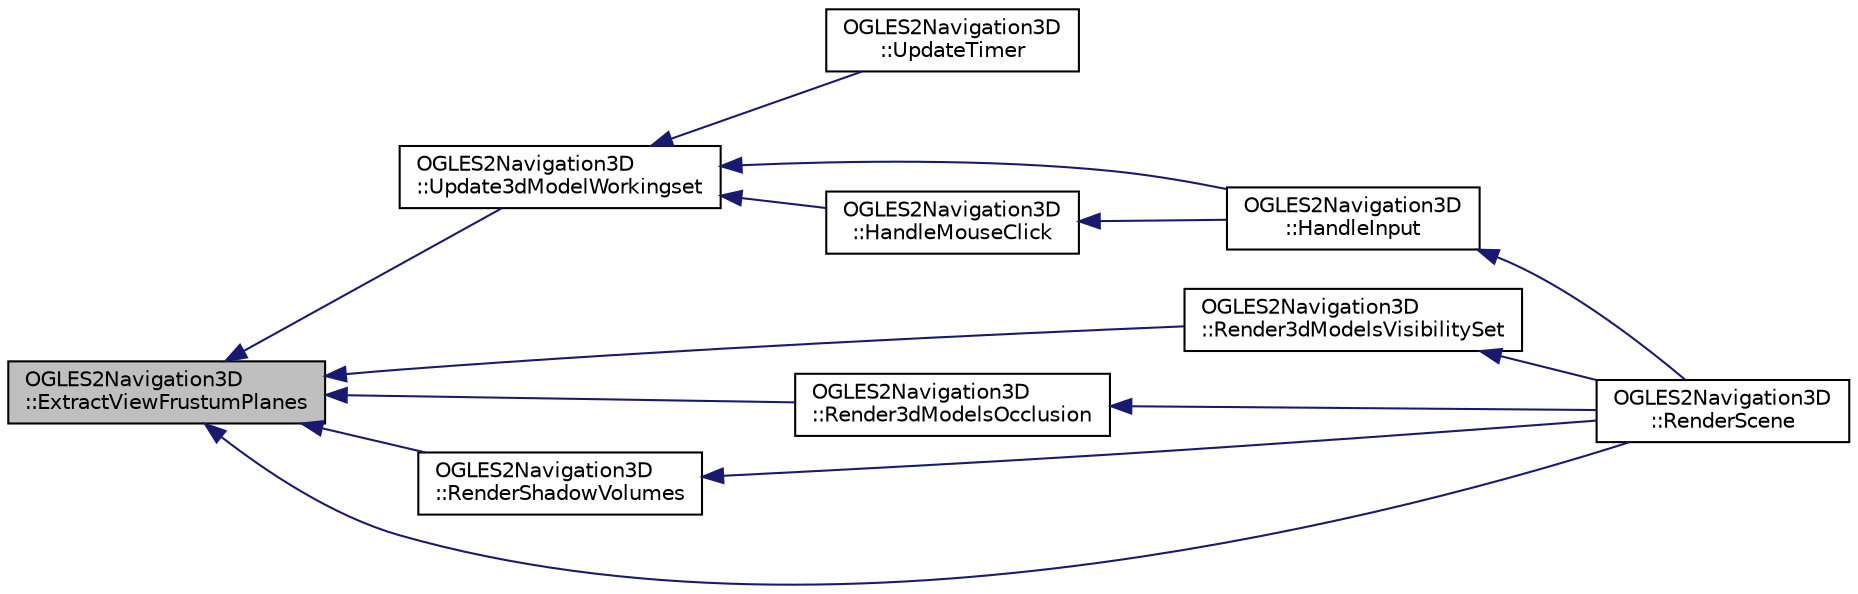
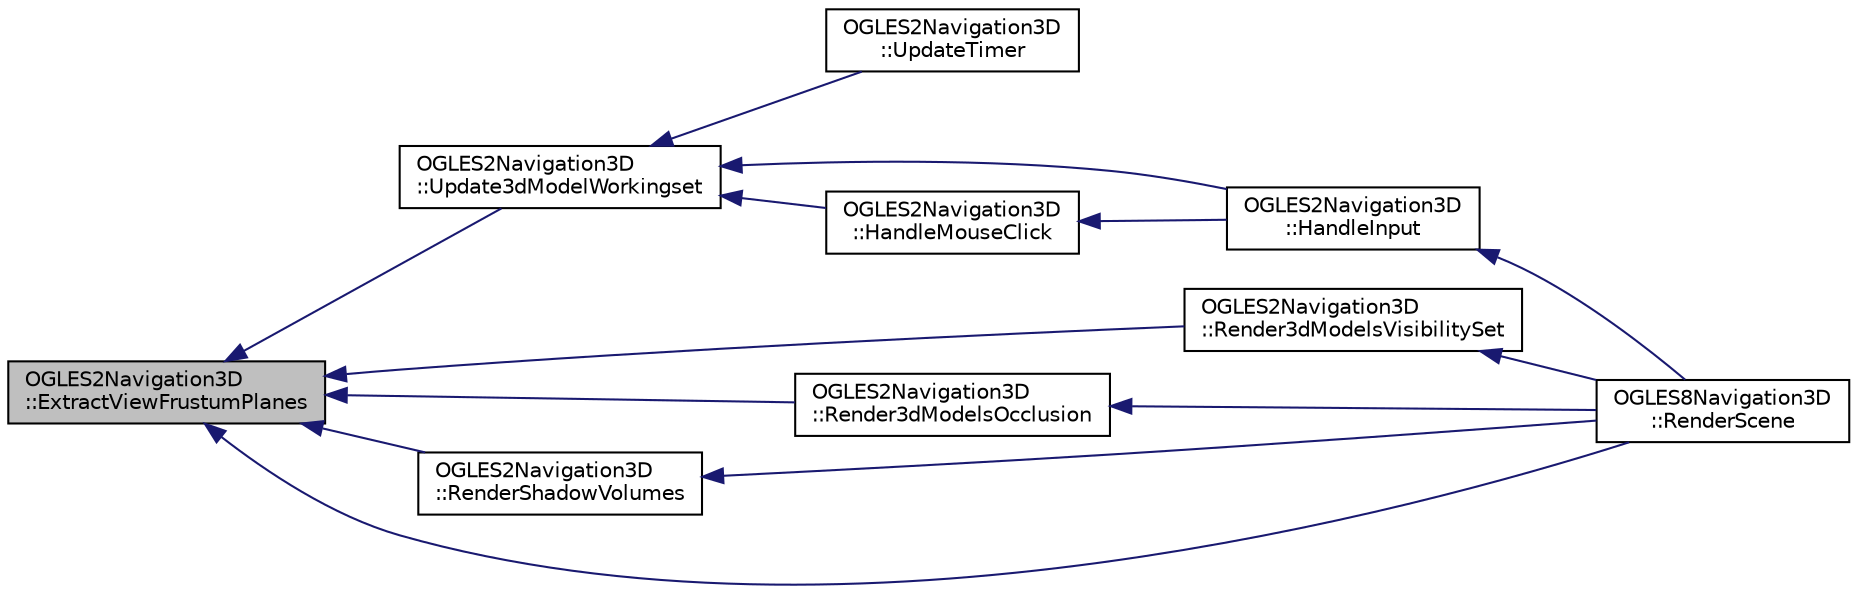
node "OGLES2Navigation3D ::RenderScene": label "OGLES2Navigation3D ::RenderScene" -> "OGLES8Navigation3D ::RenderScene"
